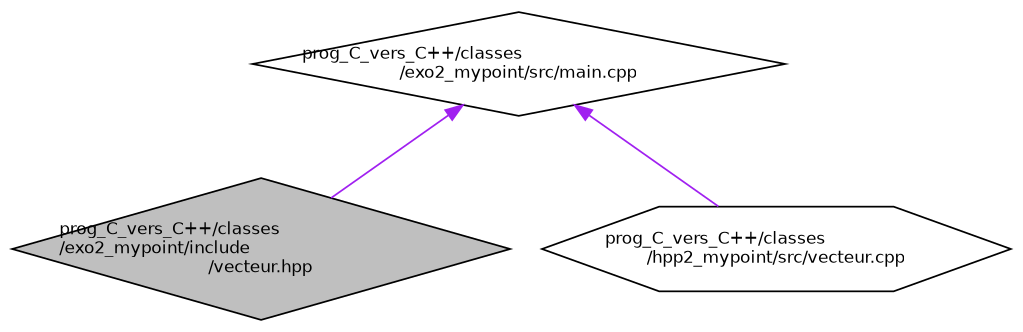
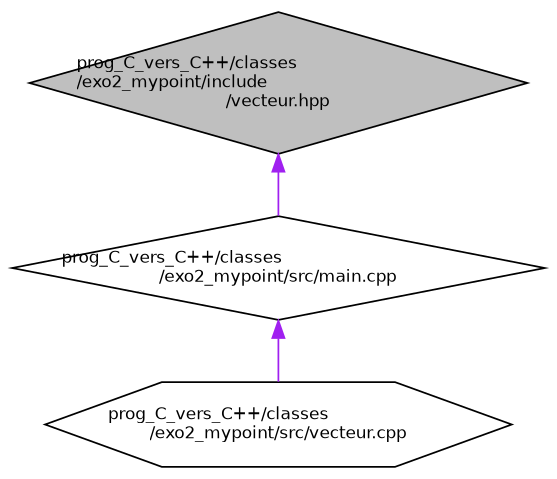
edge "prog_C_vers_C++/classes /exo2_mypoint/include /vecteur.hpp" -> "prog_C_vers_C++/classes /exo2_mypoint/src/main.cpp": reversed
node "prog_C_vers_C++/classes /hpp2_mypoint/src/vecteur.cpp": label "prog_C_vers_C++/classes /hpp2_mypoint/src/vecteur.cpp" -> "prog_C_vers_C++/classes /exo2_mypoint/src/vecteur.cpp"
